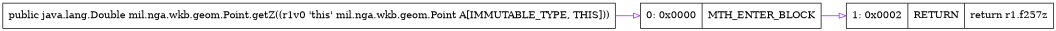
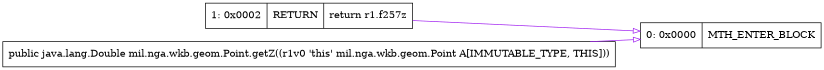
edge "0: 0x0000" -> "1: 0x0002": reversed
